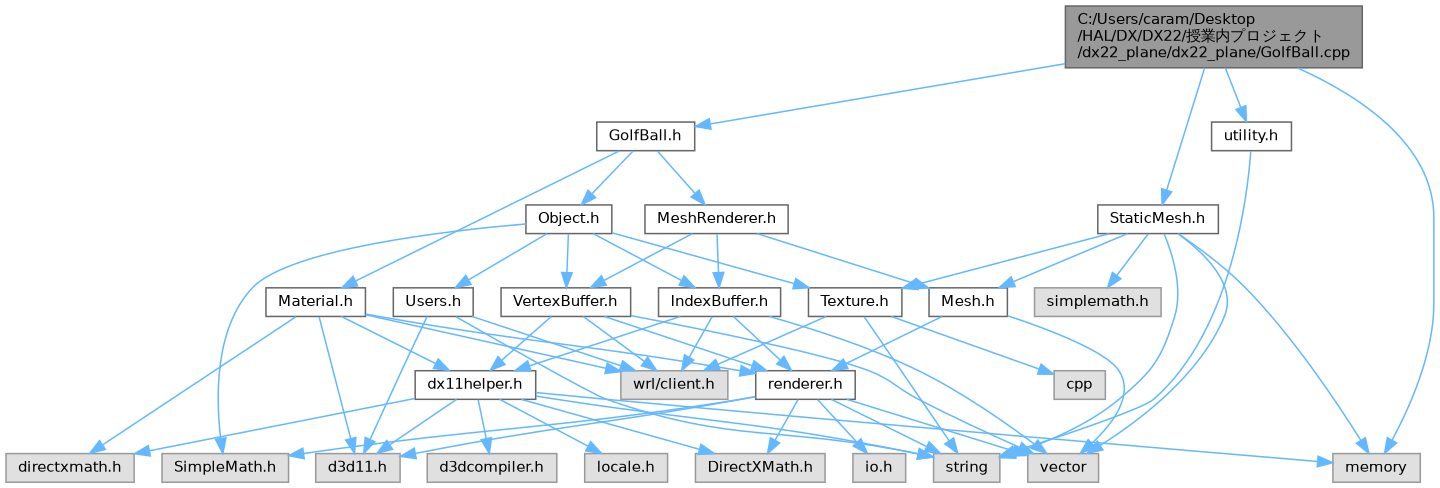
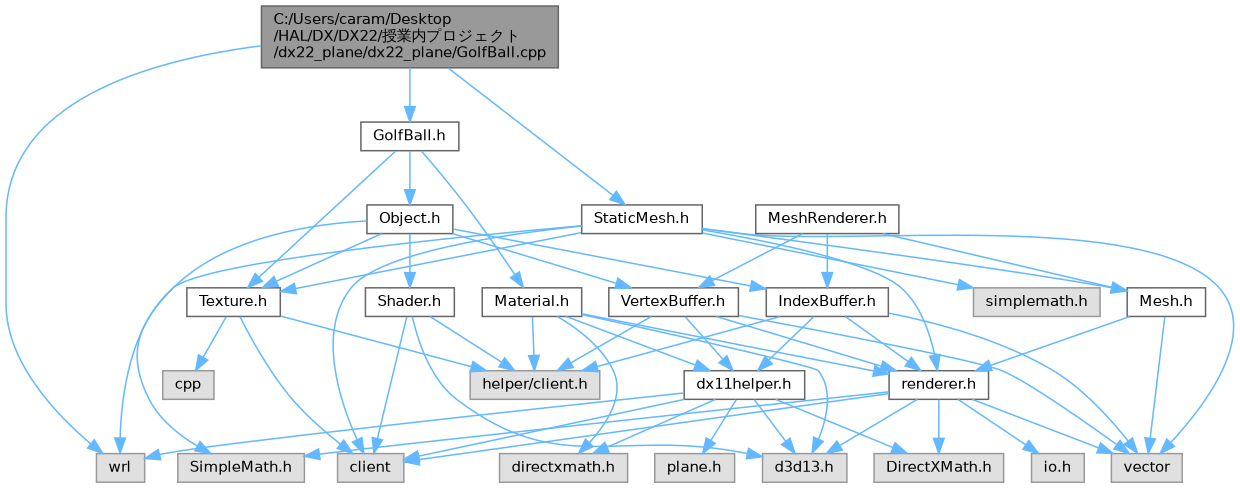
node "utility.h": removed
edge "GolfBall.h" -> "MeshRenderer.h": now "GolfBall.h" -> "Texture.h"
edge "StaticMesh.h" -> "renderer.h": added
node "Users.h": label "Users.h" -> "Shader.h"
node "wrl/client.h": label "wrl/client.h" -> "helper/client.h"
node "d3d11.h": label "d3d11.h" -> "d3d13.h"
node "d3dcompiler.h": removed
node "locale.h": label "locale.h" -> "plane.h"
node "string": label "string" -> "client"
node "memory": label "memory" -> "wrl"
